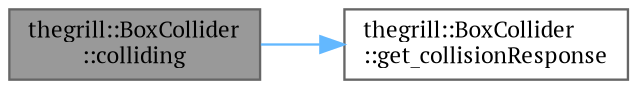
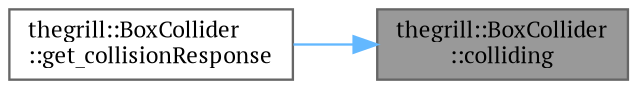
edge "thegrill::BoxCollider ::colliding" -> "thegrill::BoxCollider ::get_collisionResponse": reversed
